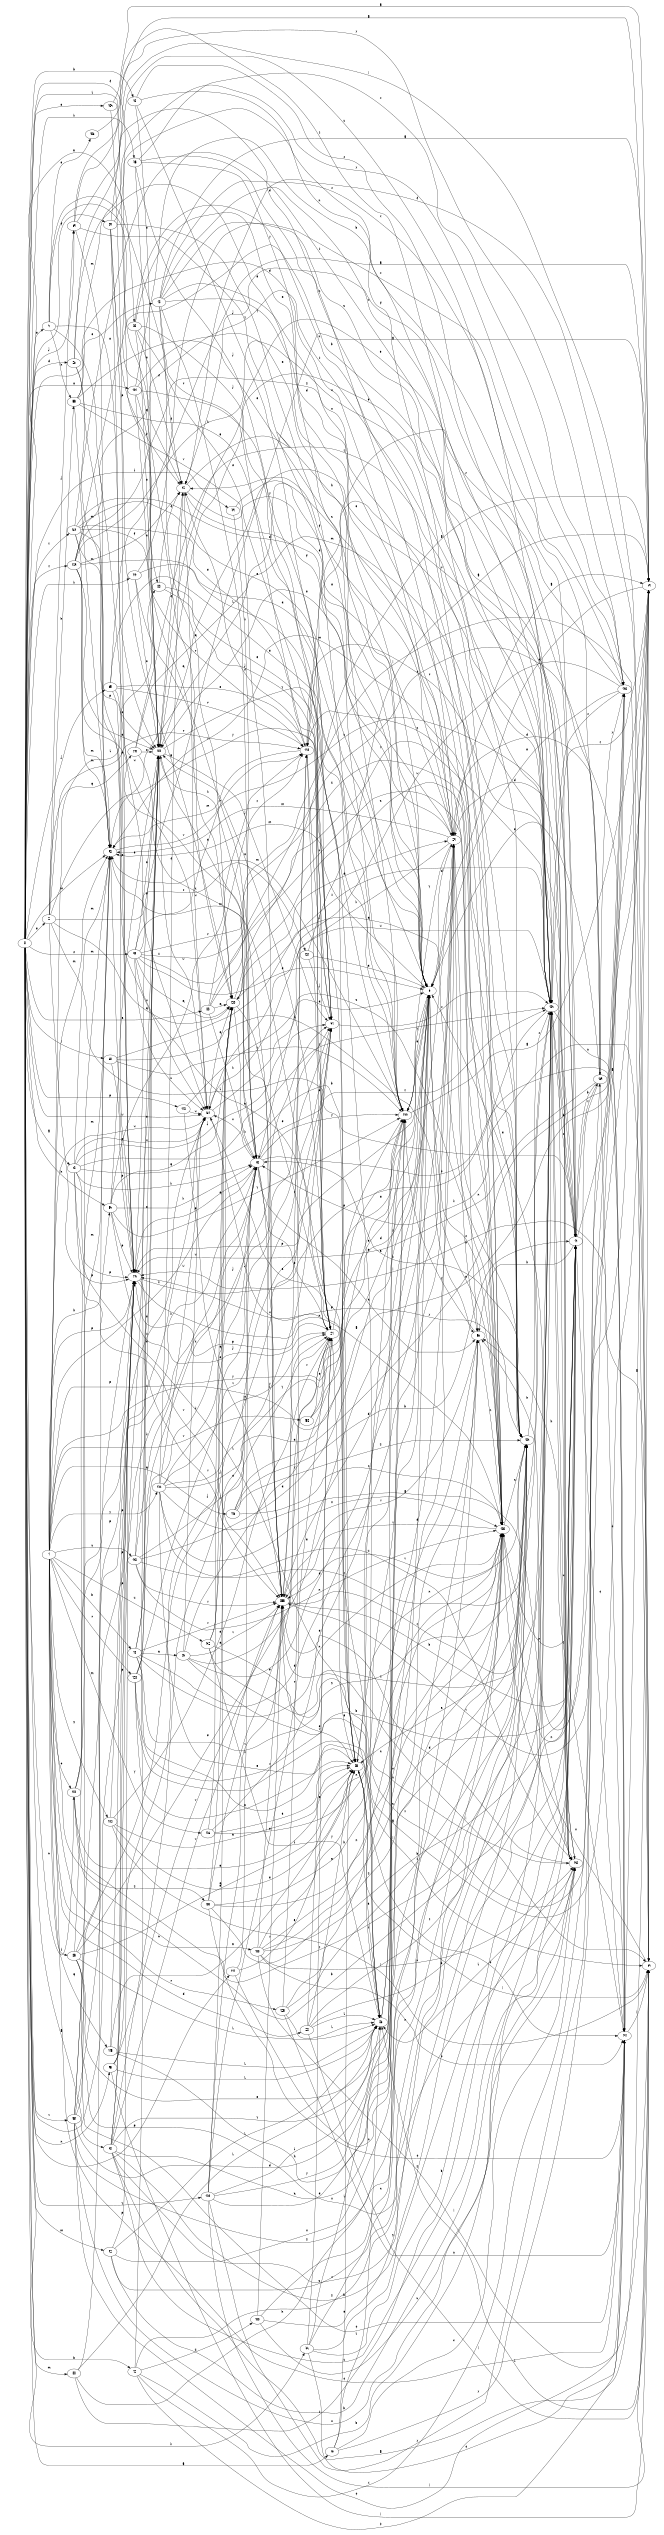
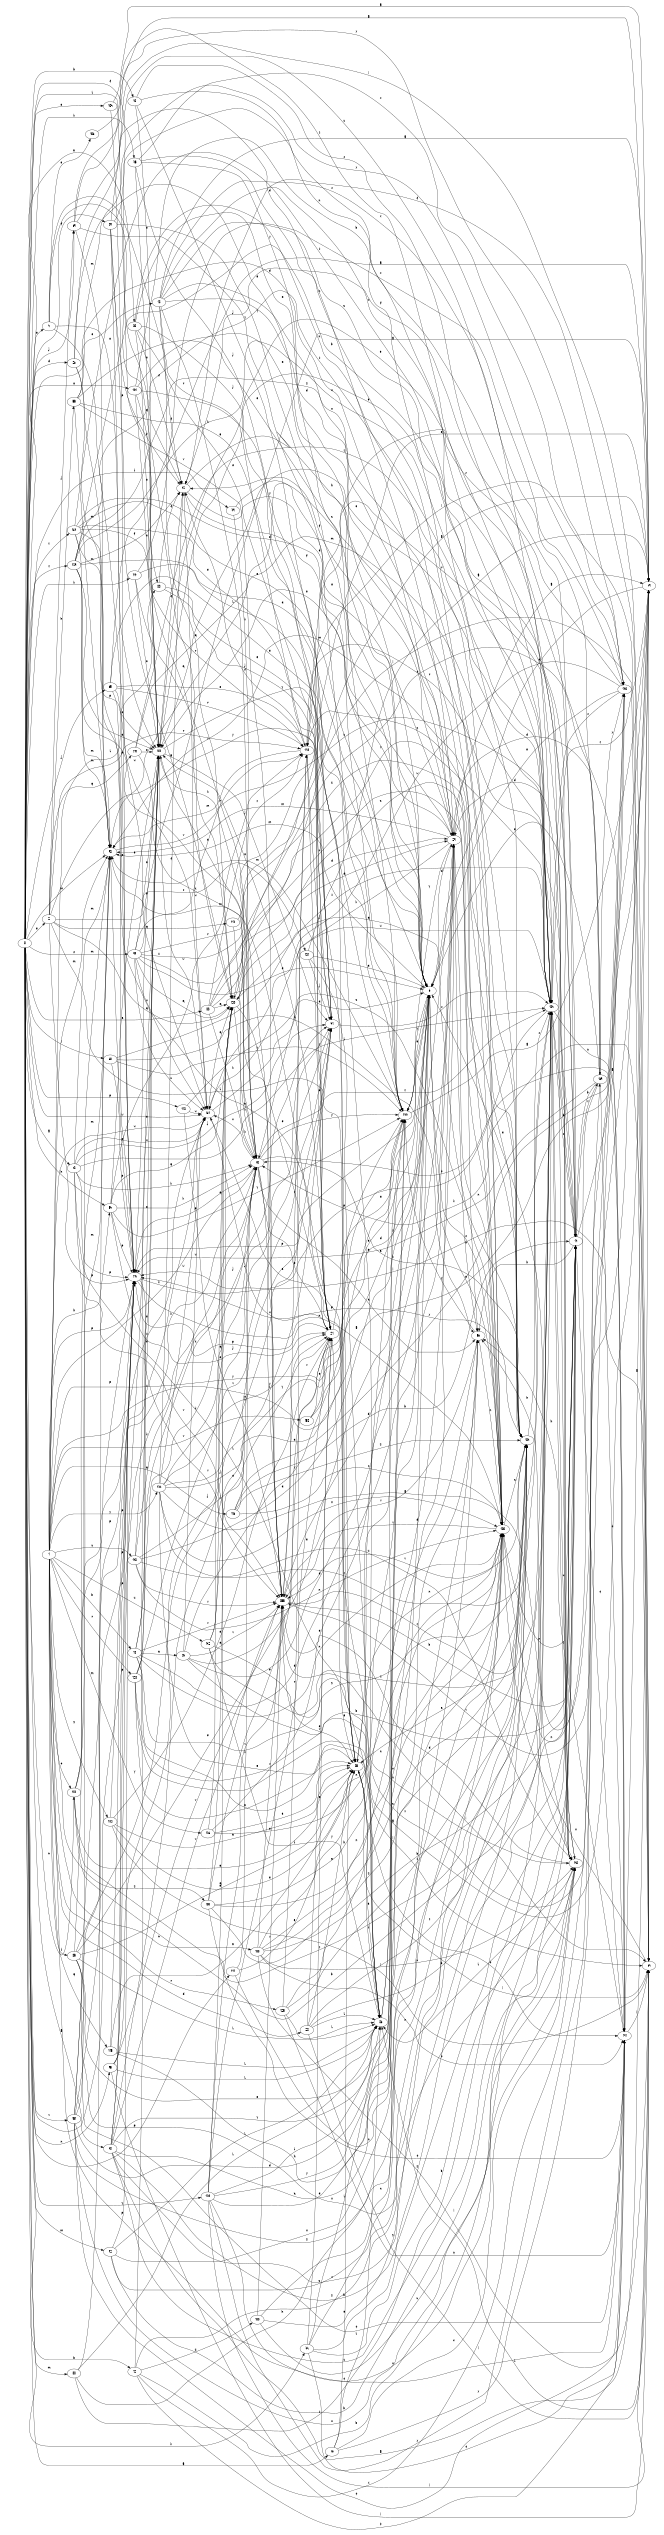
edge "4" -> "55": removed, label "h"
edge "49" -> "120": added, label "q"
edge "33" -> "29": added, label "d"
node "117": added
edge "43" -> "14": removed, label "b"
edge "131" -> "86": added, label "l"
edge "173" -> "148": added, label "u"
